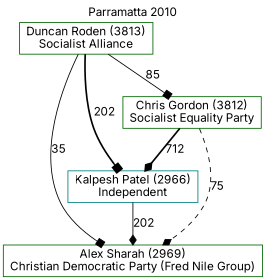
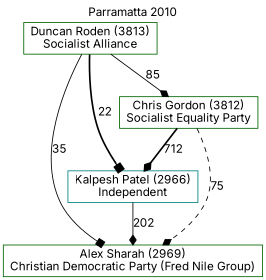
edge "Duncan Roden (3813) Socialist Alliance" -> "Chris Gordon (3812) Socialist Equality Party": arrowhead box -> diamond
edge "Duncan Roden (3813) Socialist Alliance" -> "Kalpesh Patel (2966) Independent": label "202" -> "22"
